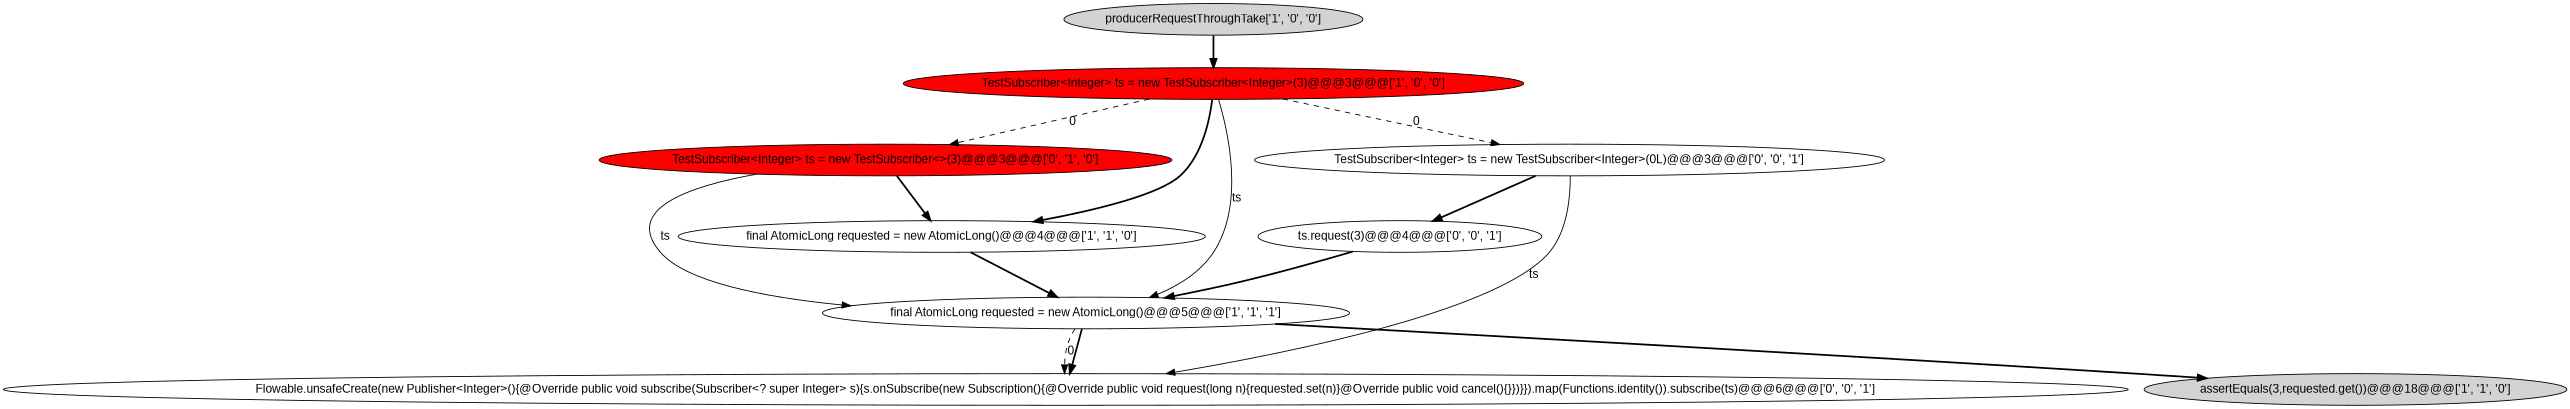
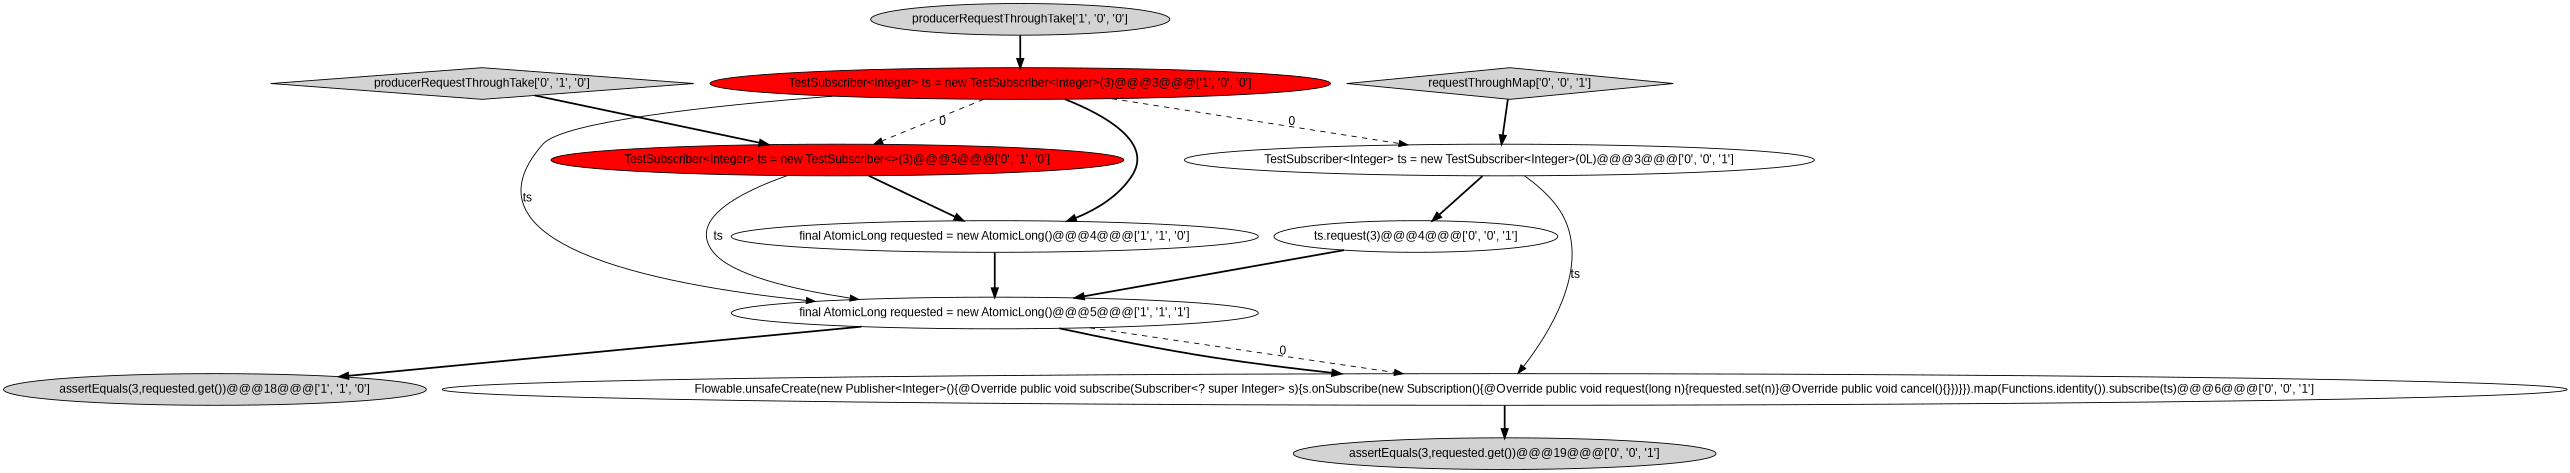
node "producerRequestThroughTake['0', '1', '0']": added
node "requestThroughMap['0', '0', '1']": added
node "assertEquals(3,requested.get())@@@19@@@['0', '0', '1']": added
